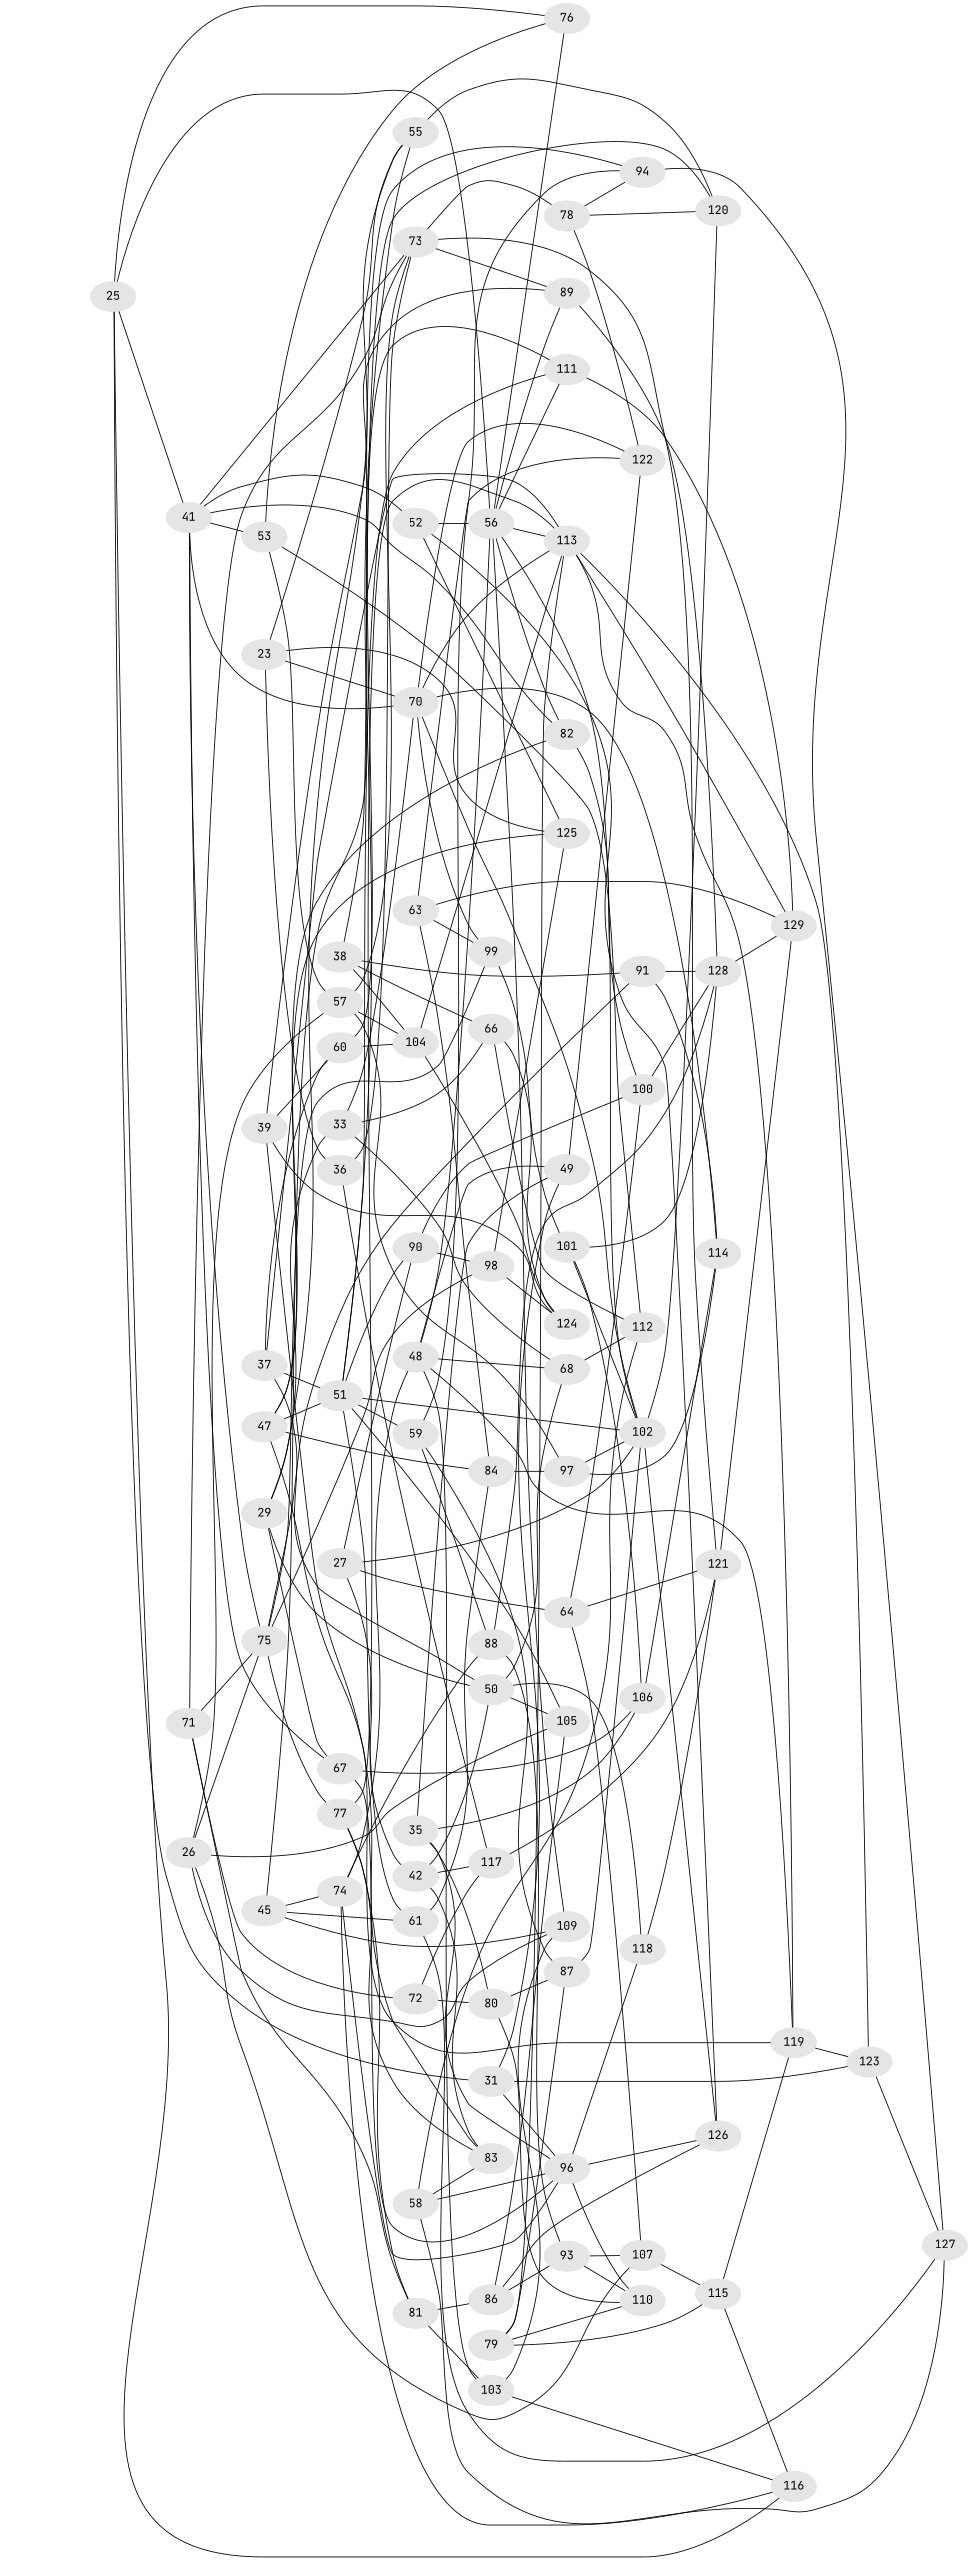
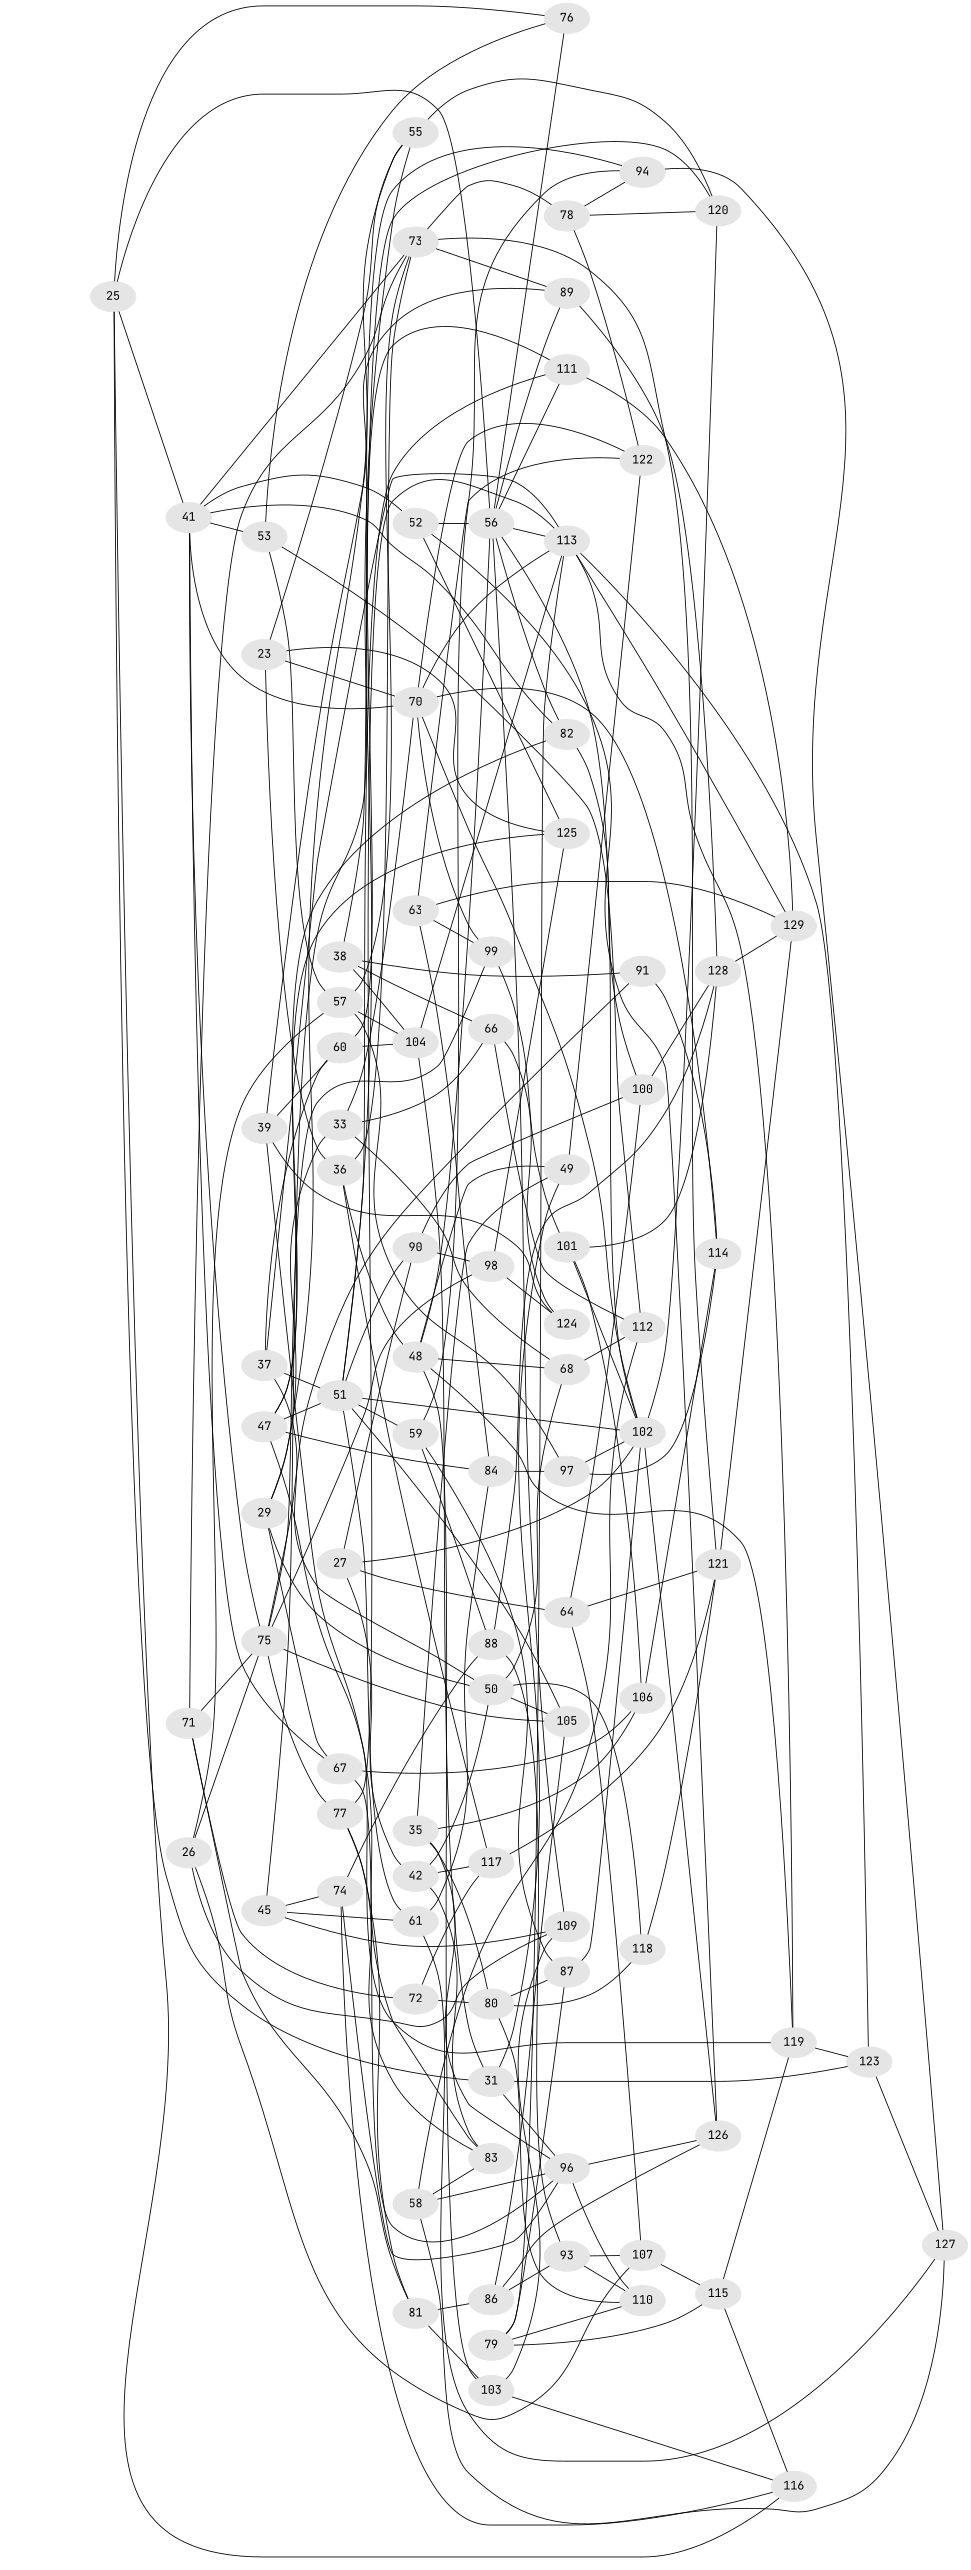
edge "91" -- "128": removed
edge "104" -- "124": now "104" -- "31"
edge "48" -- "74": now "48" -- "36"
edge "105" -- "26": now "105" -- "75"
edge "118" -- "96": now "118" -- "80"
